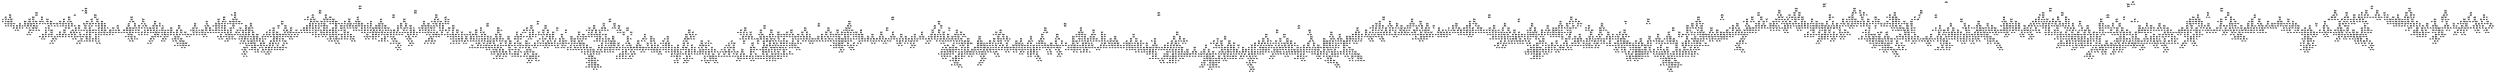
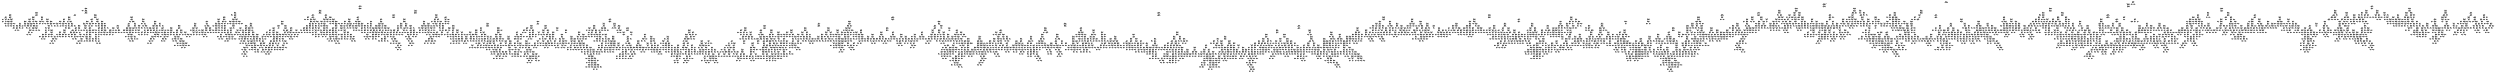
node "X[43] <= 60.5 gini = 0.498 samples = 21 value = [17, 15]": removed
